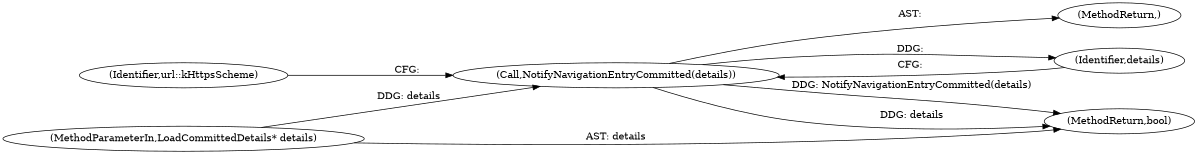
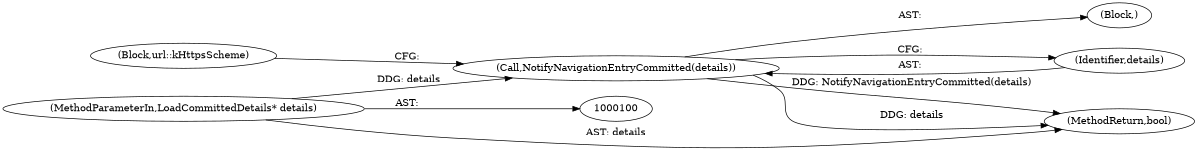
node "(MethodReturn,)": label "(MethodReturn,)" -> "(Block,)"
edge "(Call,NotifyNavigationEntryCommitted(details))" -> "(Identifier,details)": label "DDG: " -> "CFG: "
edge "(Identifier,details)" -> "(Call,NotifyNavigationEntryCommitted(details))": label "CFG: " -> "AST: "
node "(Identifier,url::kHttpsScheme)": label "(Identifier,url::kHttpsScheme)" -> "(Block,url::kHttpsScheme)"
node "1000100": added
